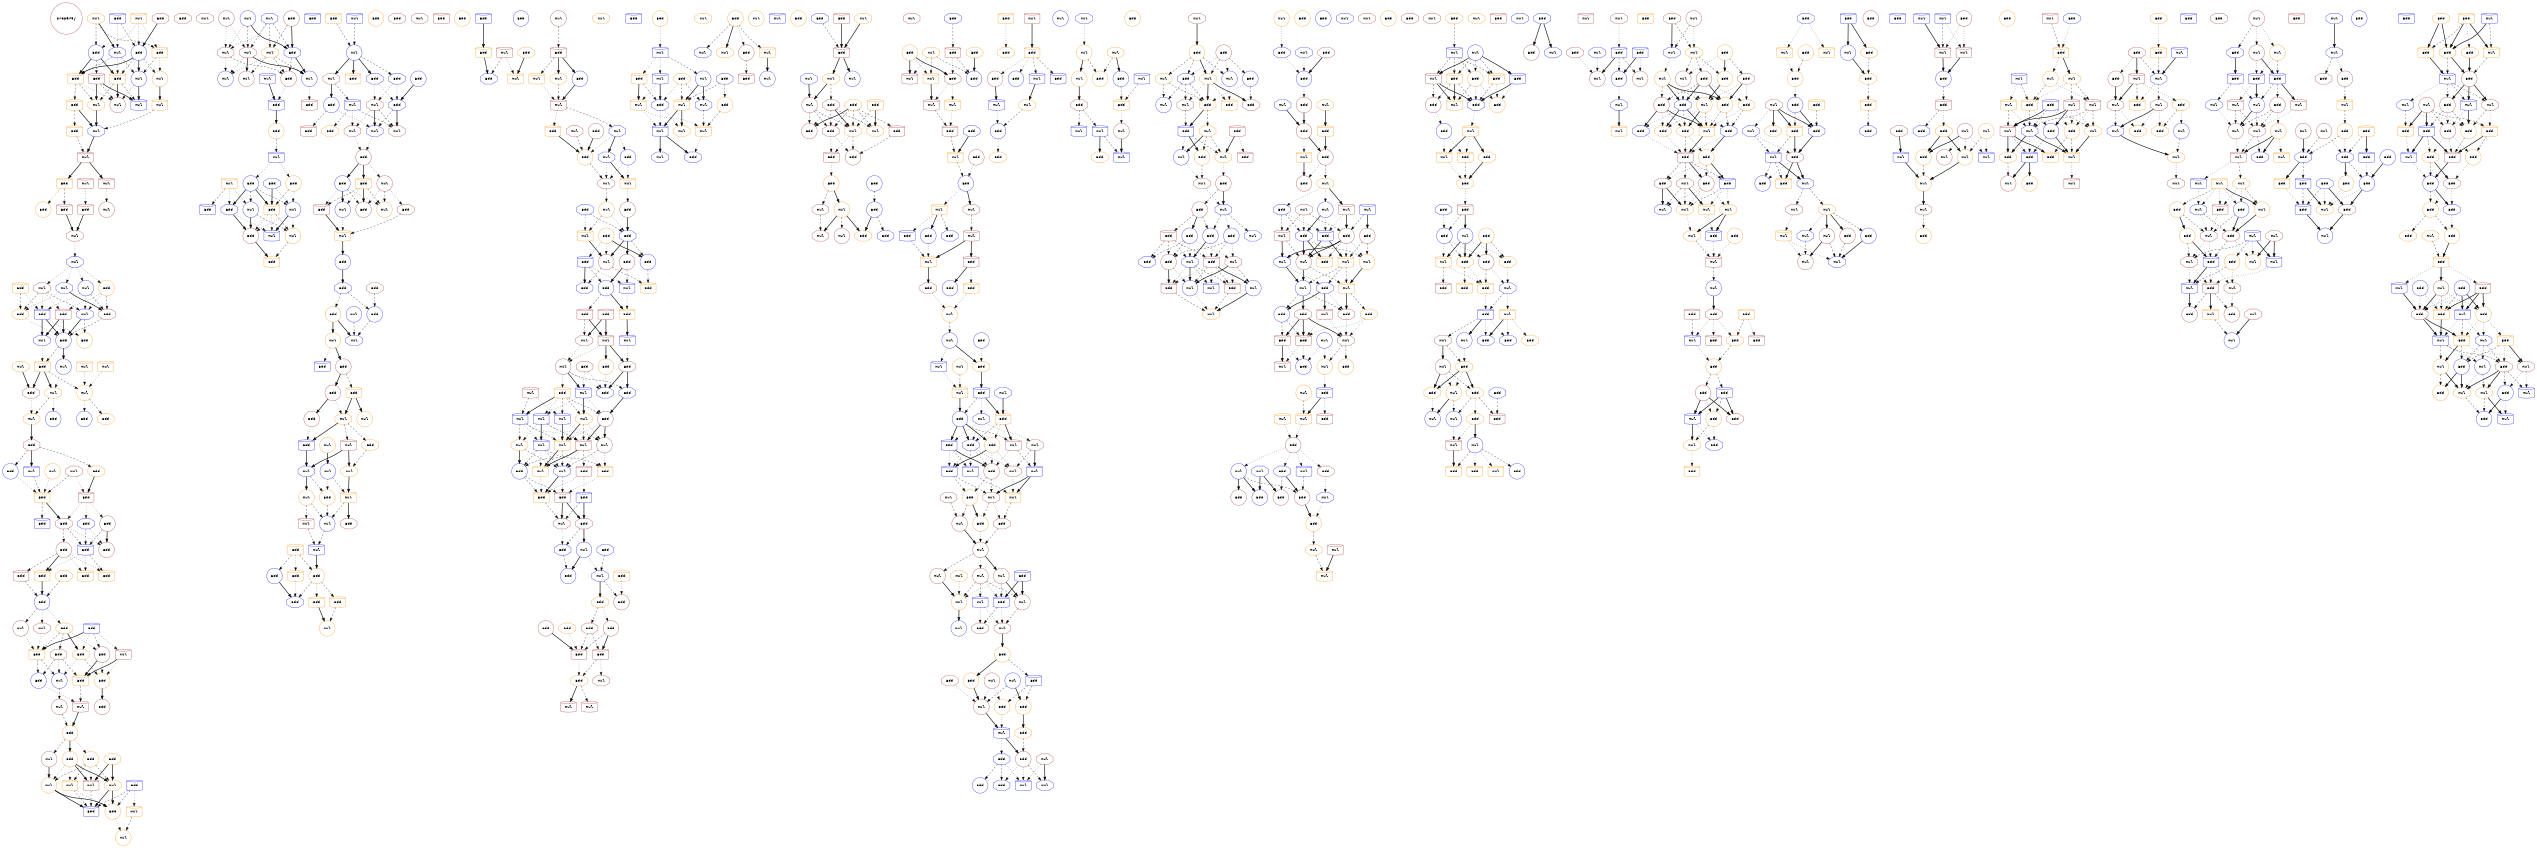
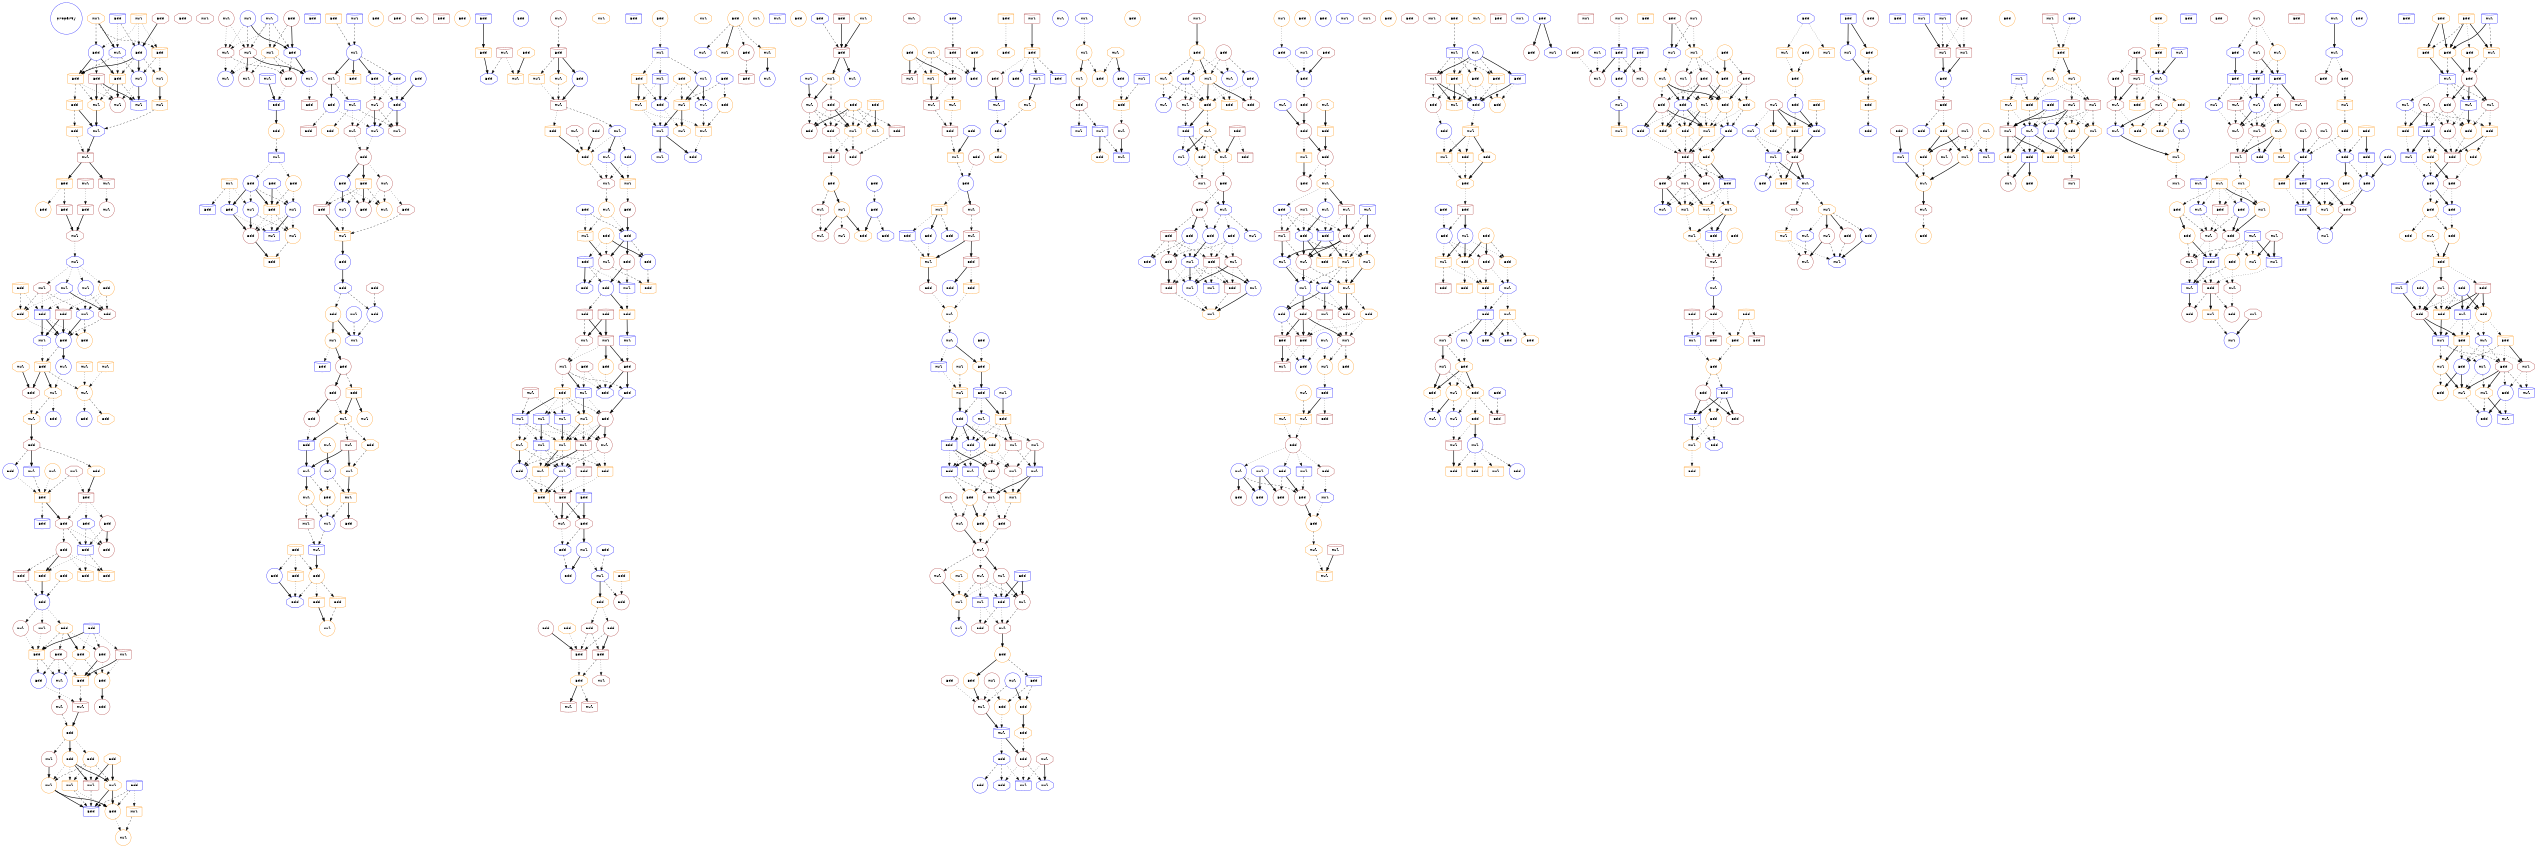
node "property": color brown -> blue
